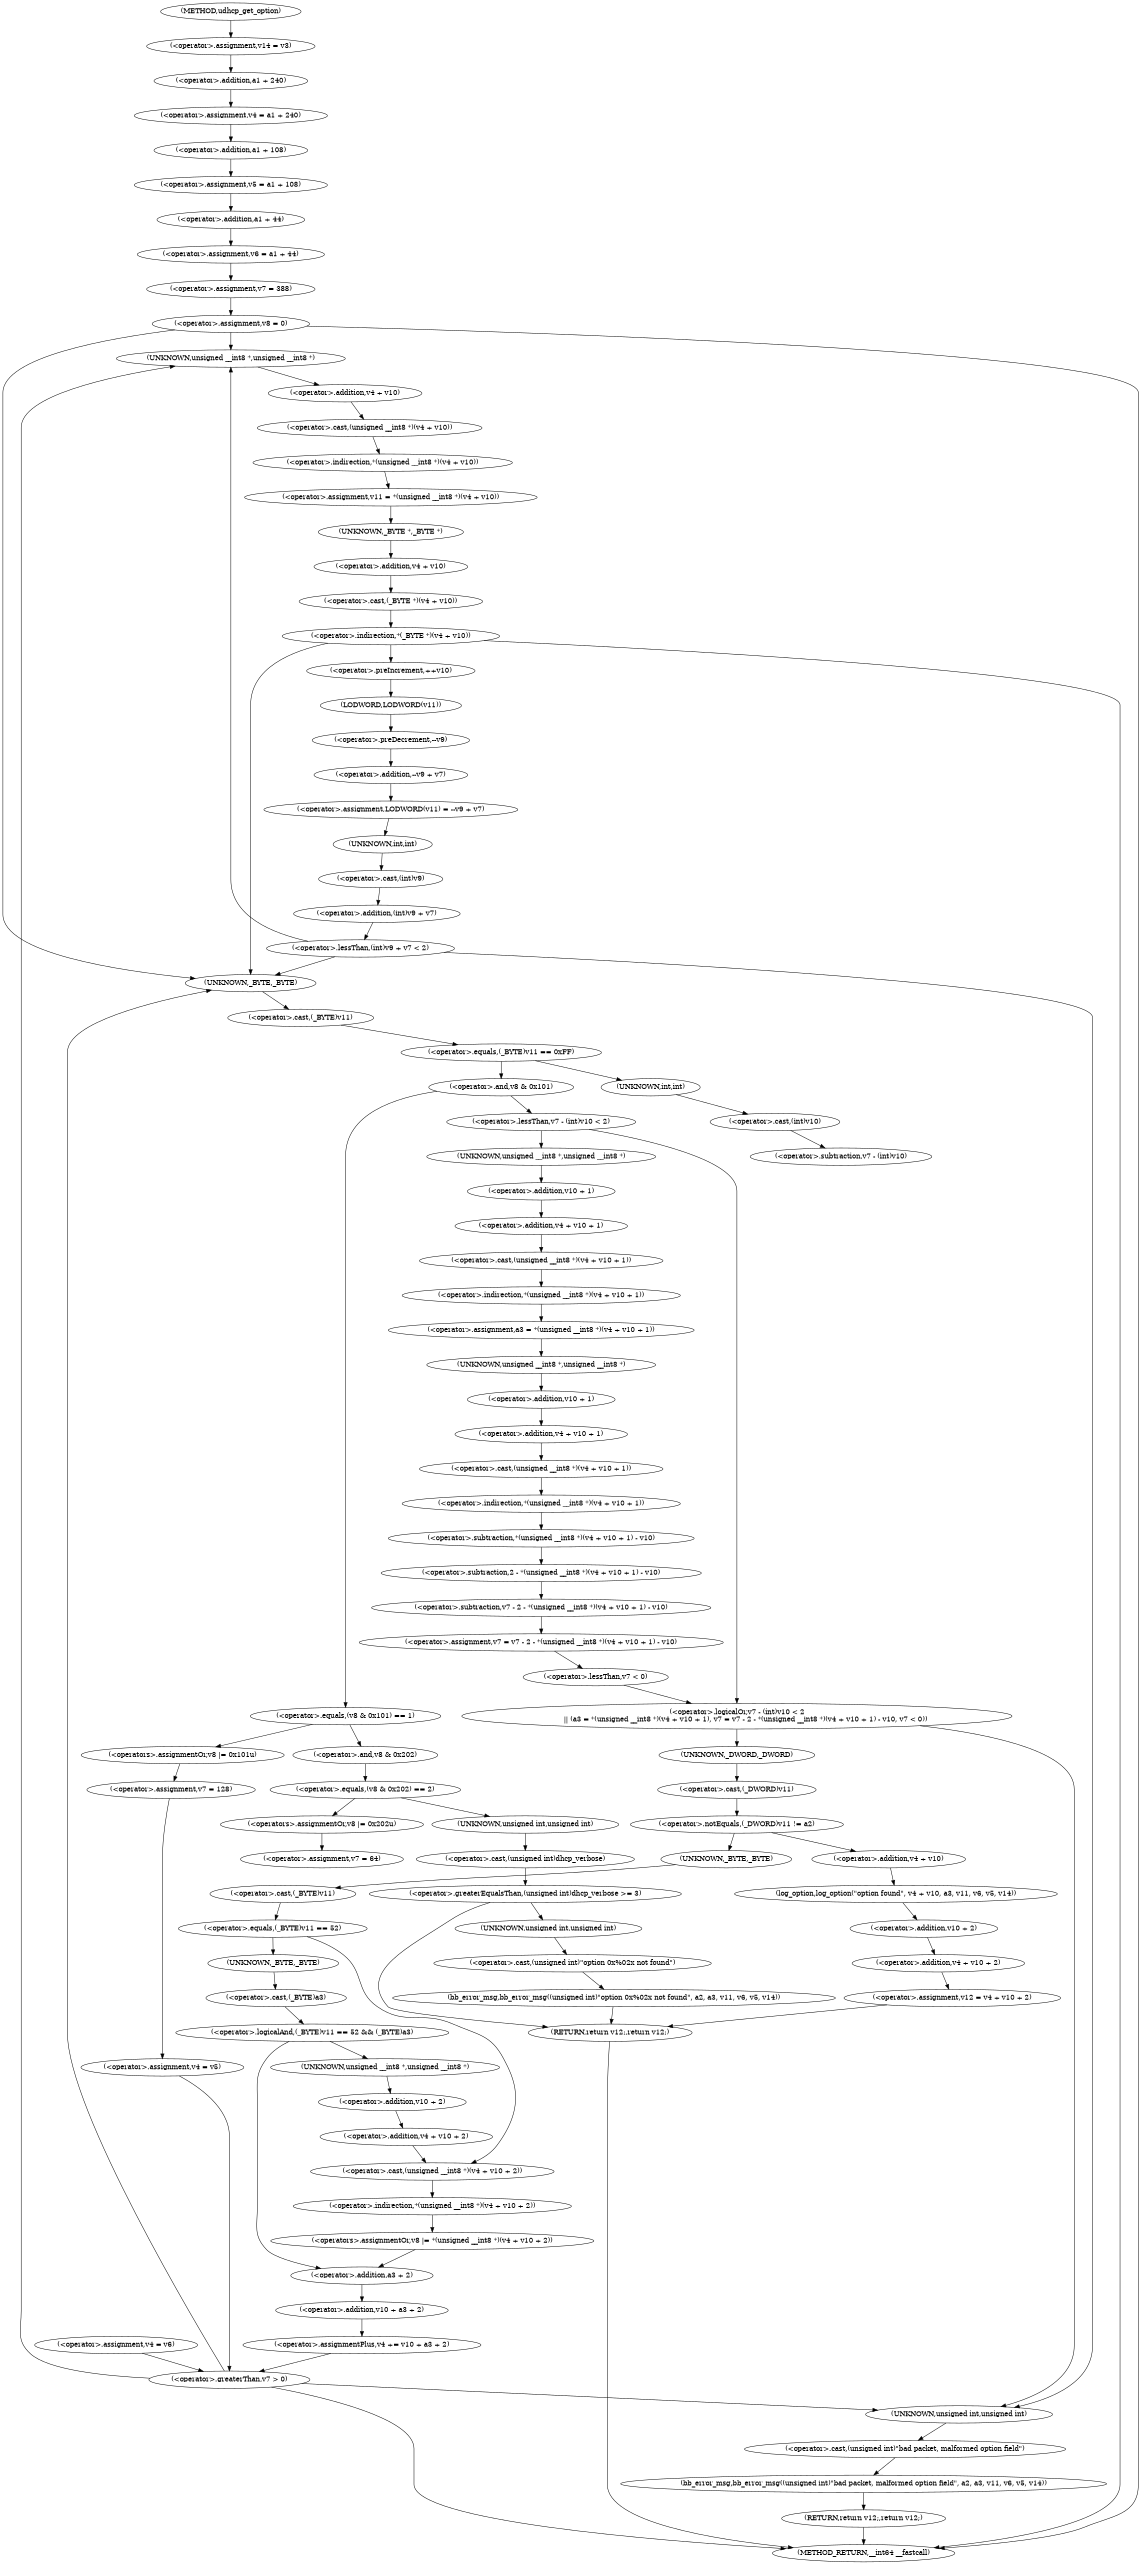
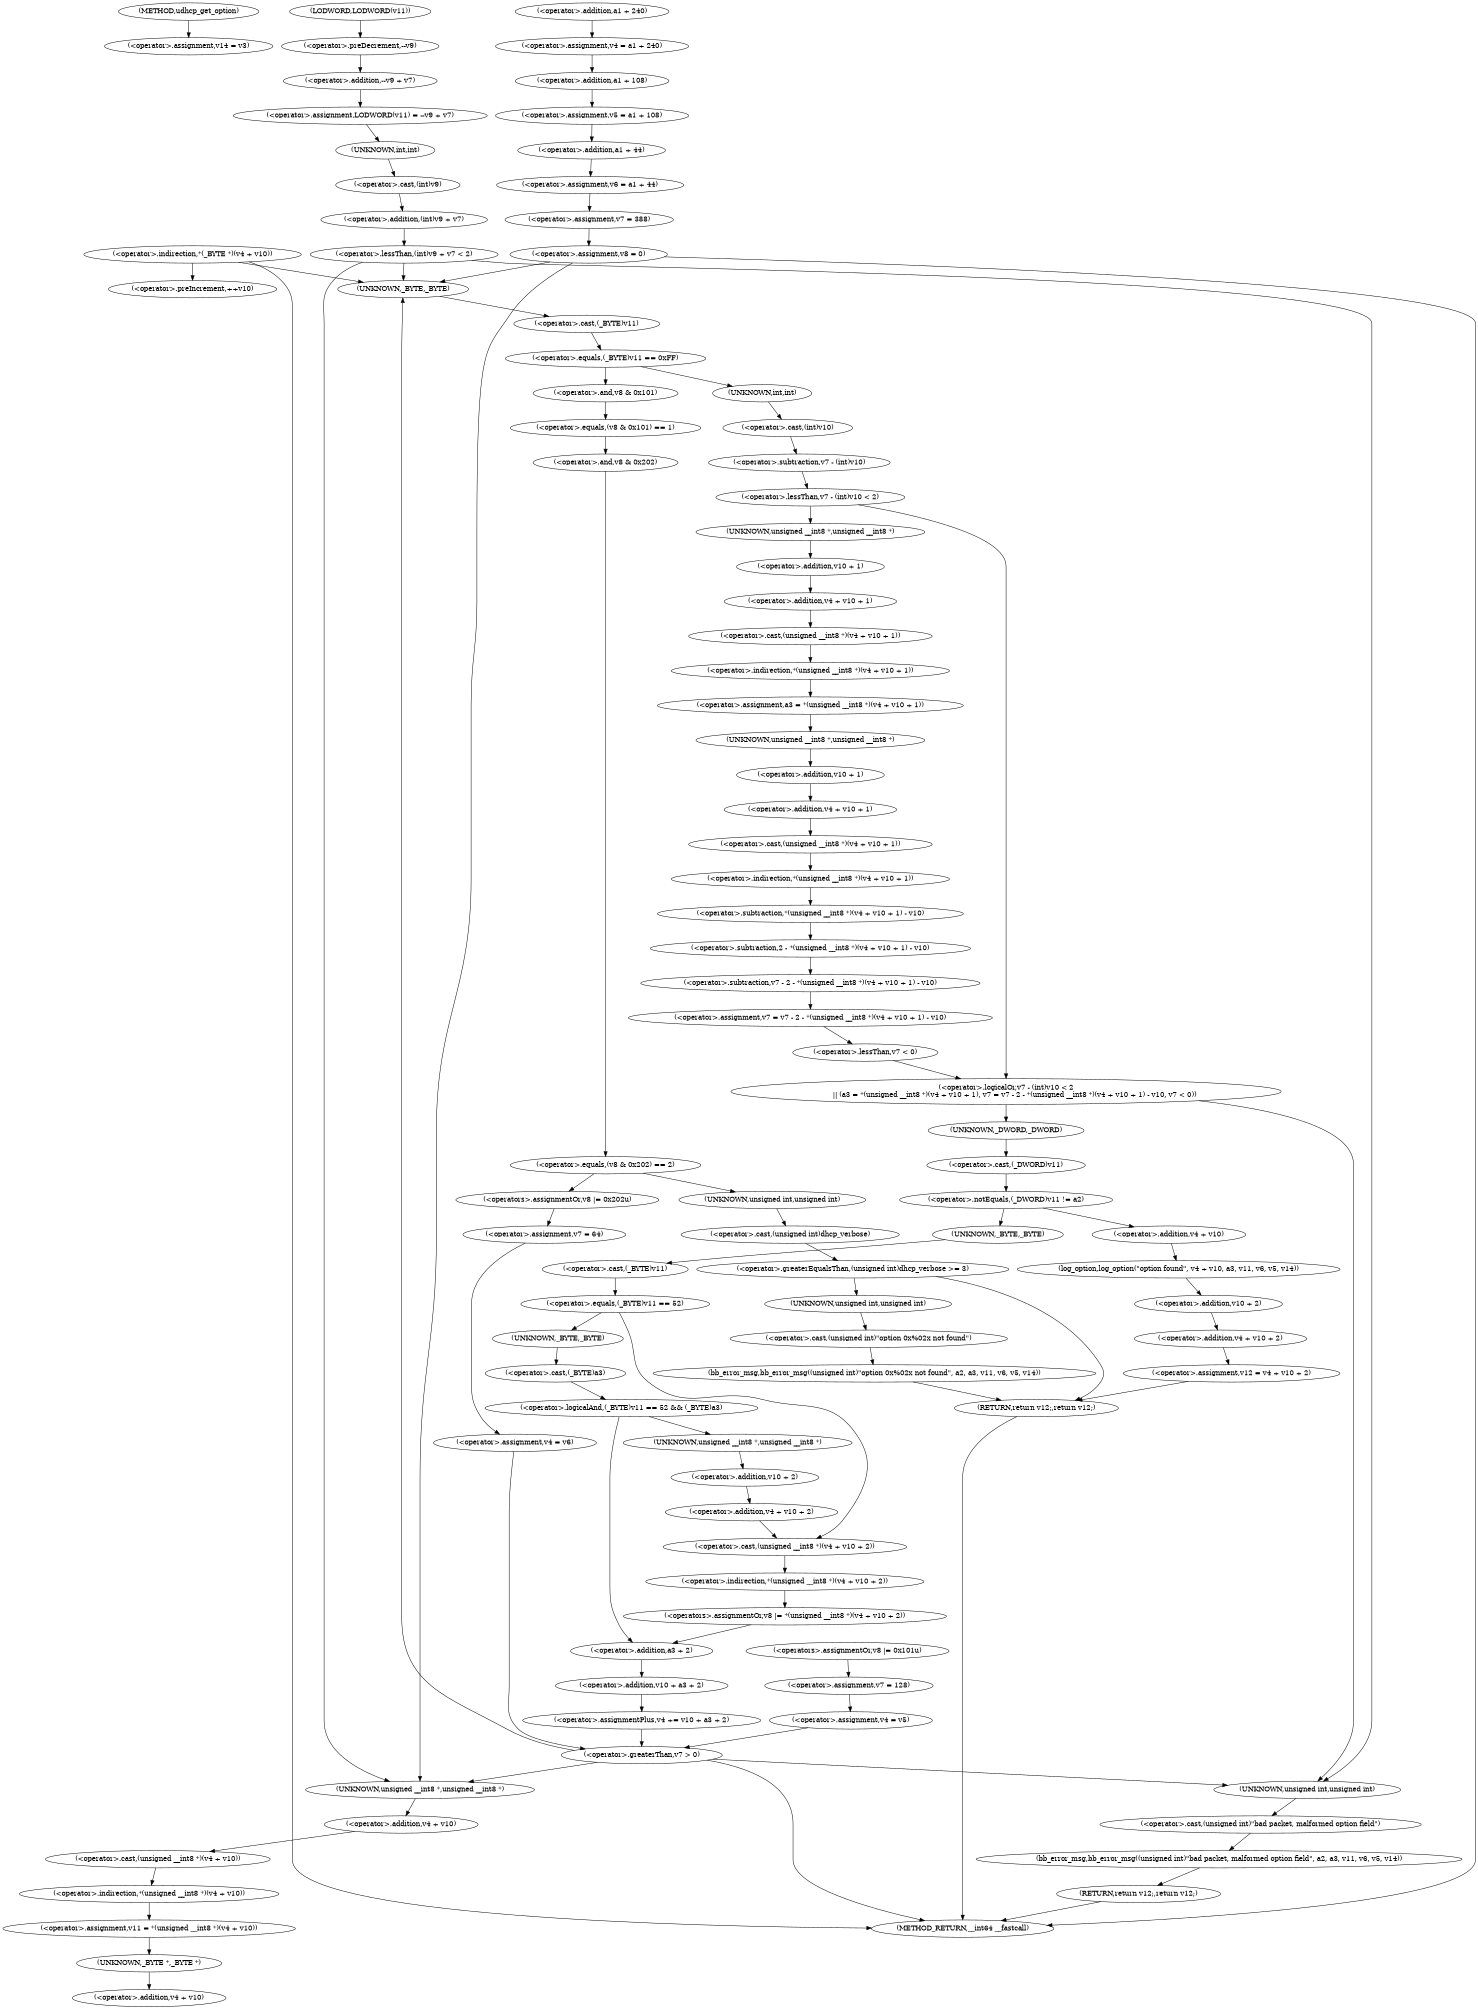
edge "(<operator>.assignment,v14 = v3)" -> "(<operator>.addition,a1 + 240)": removed
node "(<operator>.cast,(_BYTE *)(v4 + v10))": removed
edge "(<operator>.preIncrement,++v10)" -> "(LODWORD,LODWORD(v11))": removed
edge "(<operator>.and,v8 & 0x101)" -> "(<operator>.lessThan,v7 - (int)v10 < 2)": now "(<operator>.subtraction,v7 - (int)v10)" -> "(<operator>.lessThan,v7 - (int)v10 < 2)"
edge "(<operator>.assignment,v7 = 64)" -> "(<operator>.assignment,v4 = v6)": added
edge "(<operator>.equals,(v8 & 0x101) == 1)" -> "(<operators>.assignmentOr,v8 |= 0x101u)": removed
